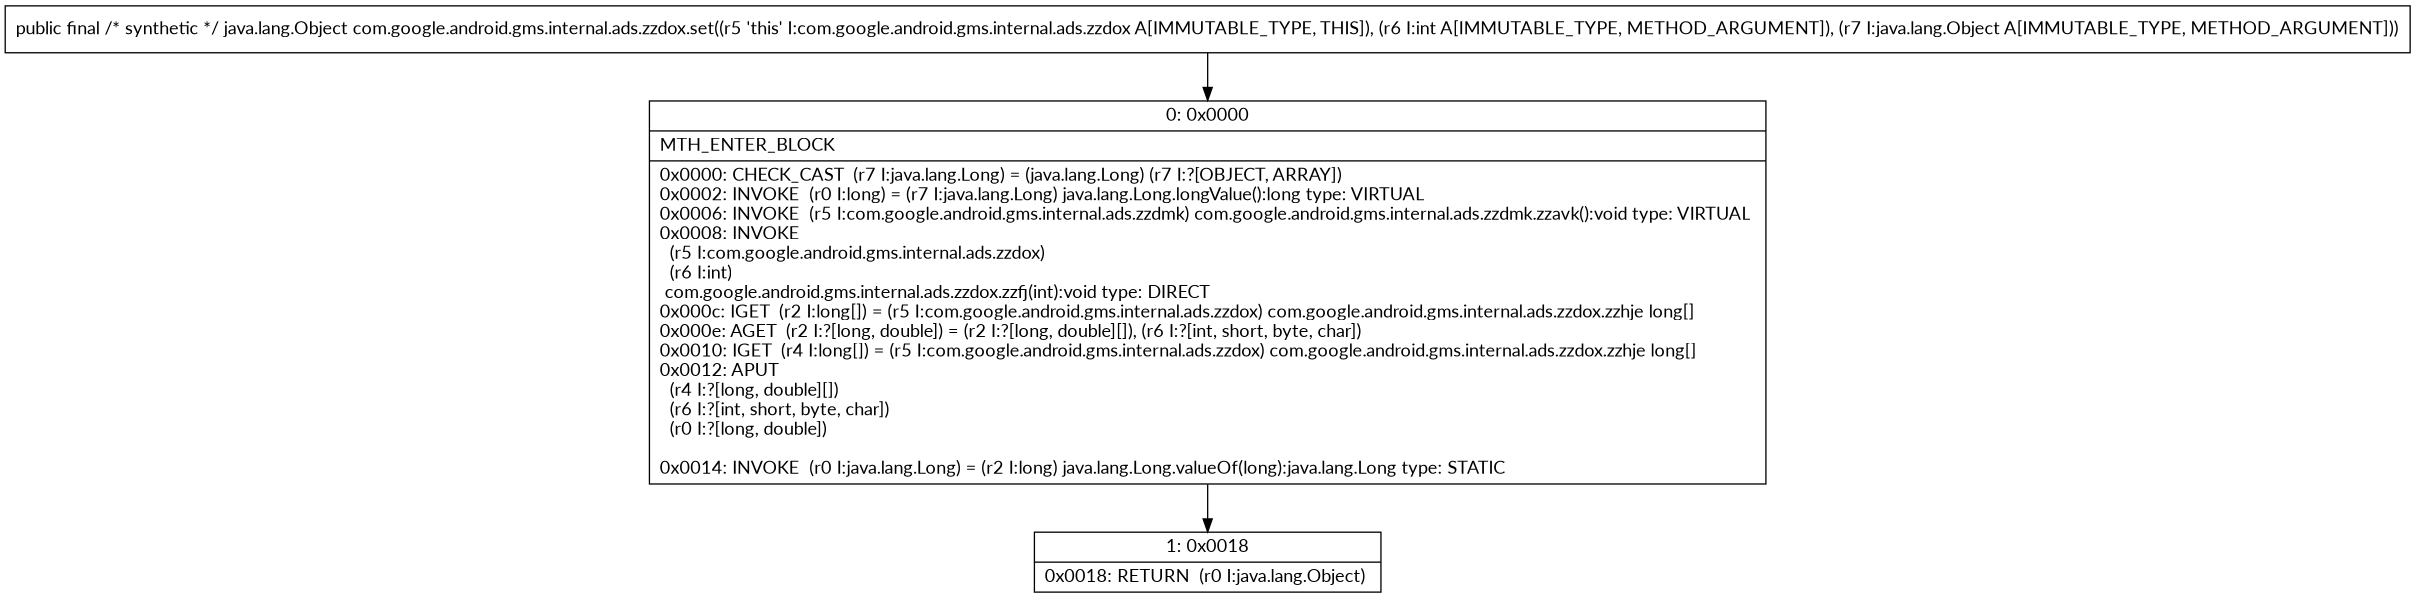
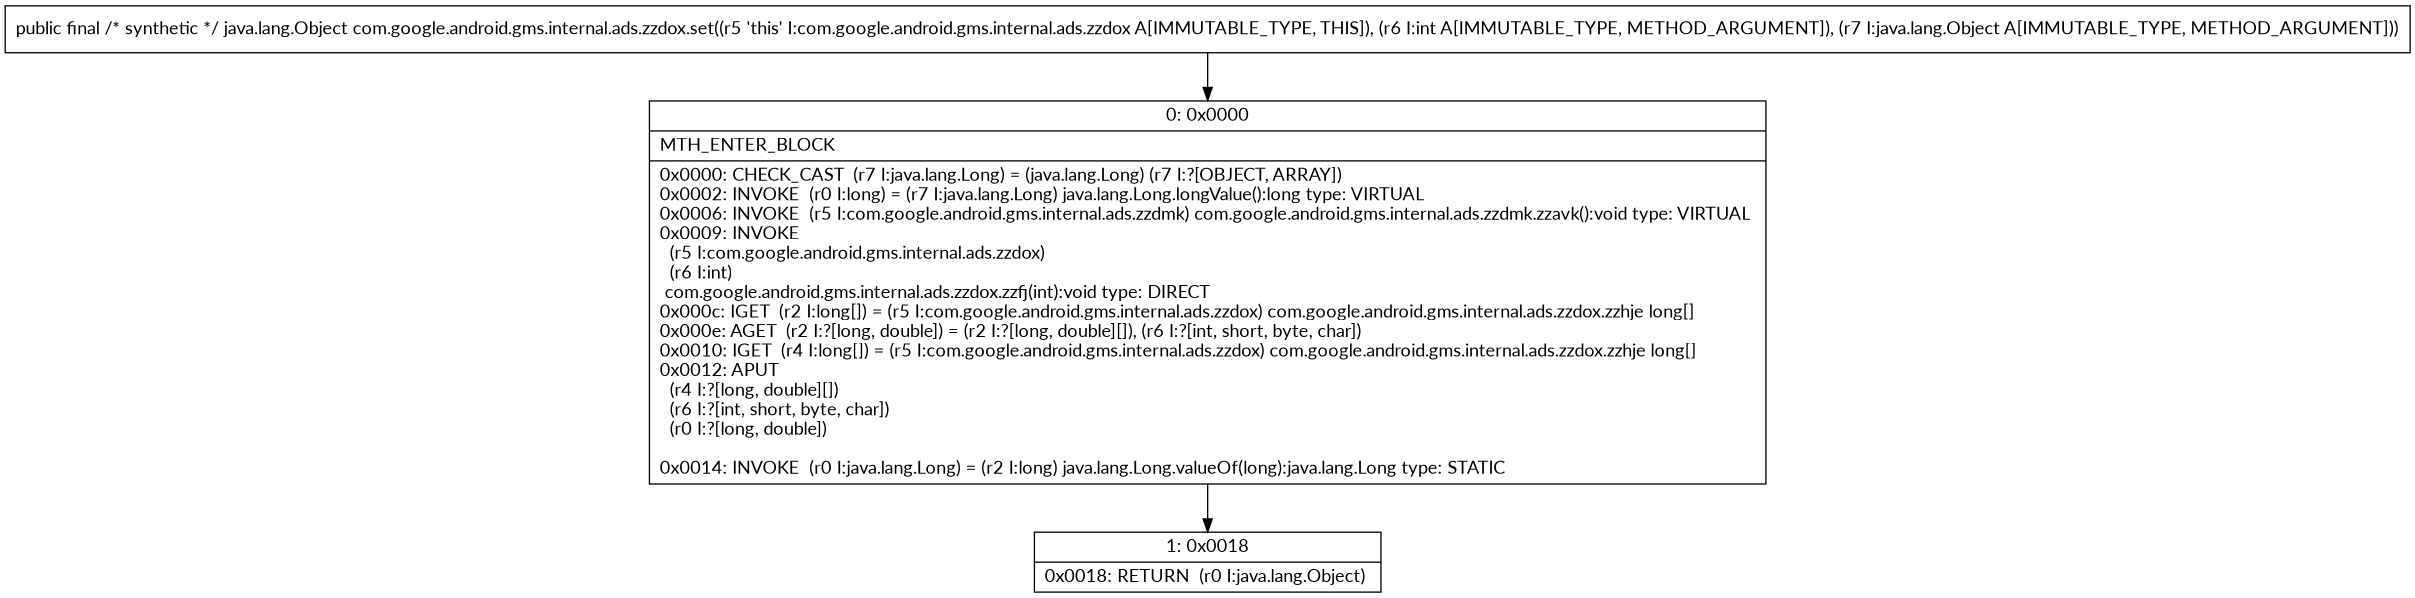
node "0: 0x0000": text "0x0008: INVOKE" -> "0x0009: INVOKE"
